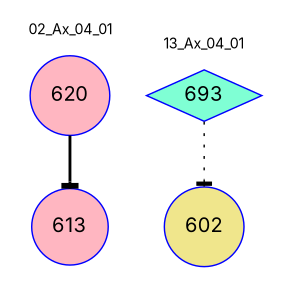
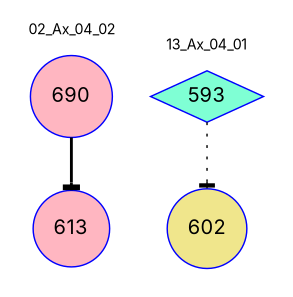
cluster "02_Ax_04_01": label "02_Ax_04_01" -> "02_Ax_04_02"
node "620": label "620" -> "690"
node "693": label "693" -> "593"
